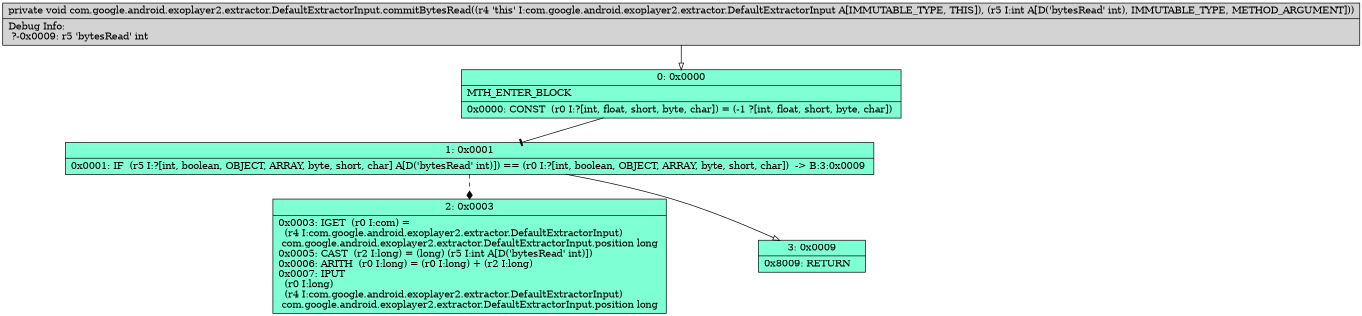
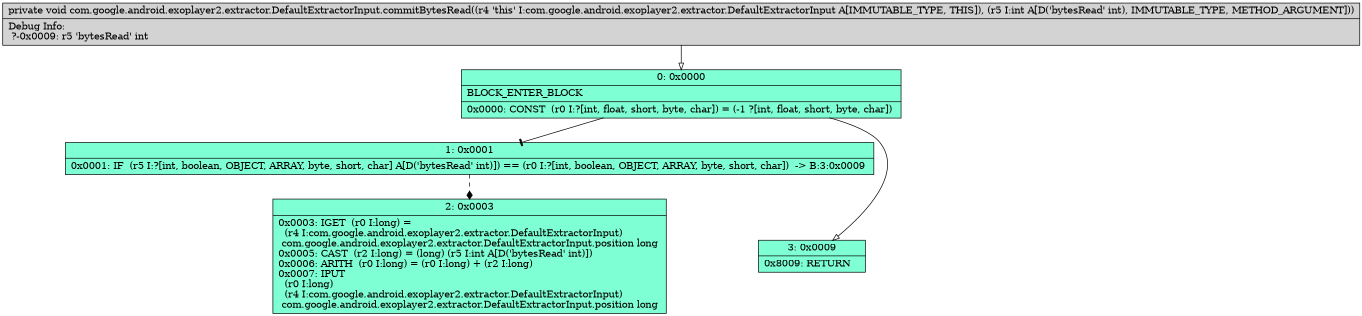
node "0: 0x0000": text "MTH_ENTER_BLOCK" -> "BLOCK_ENTER_BLOCK"
edge "1: 0x0001" -> "3: 0x0009": now "0: 0x0000" -> "3: 0x0009"
node "2: 0x0003": text "0x0003: IGET  (r0 I:com) =" -> "0x0003: IGET  (r0 I:long) ="
